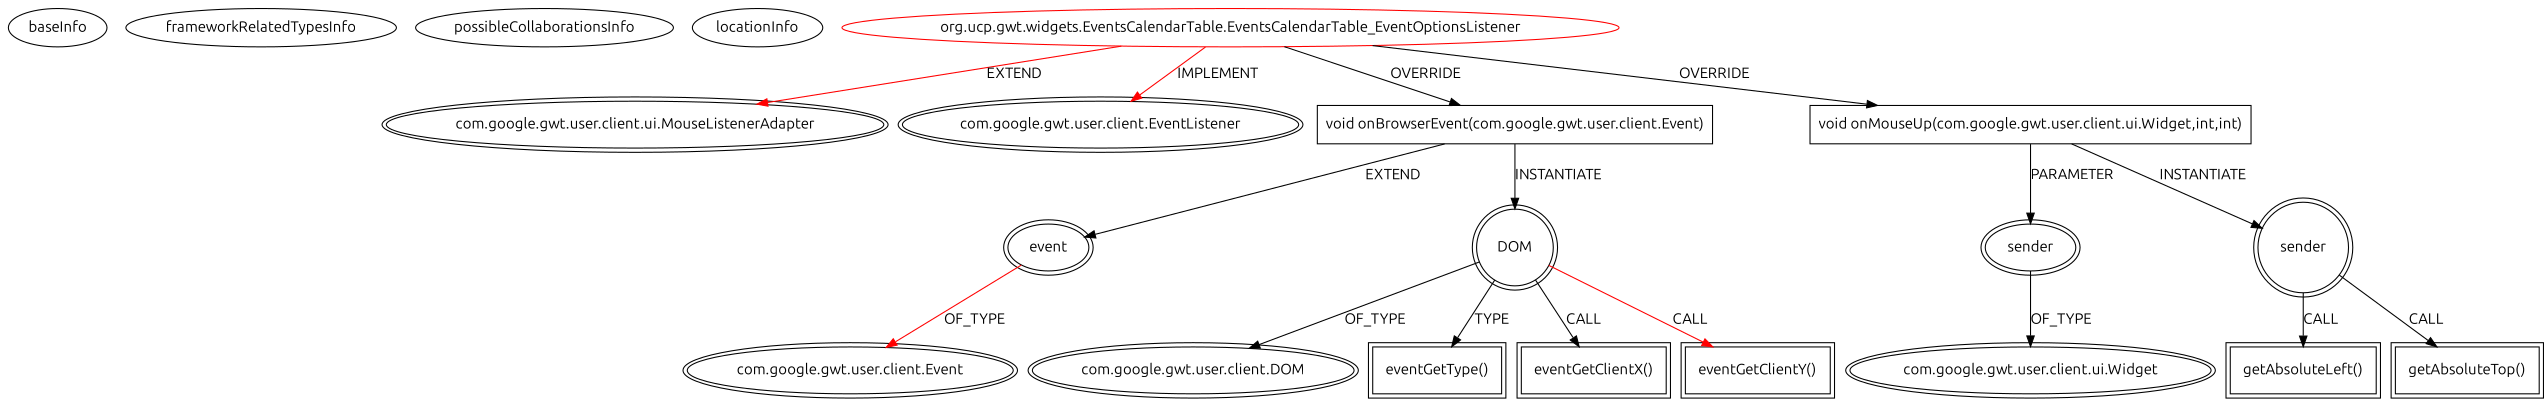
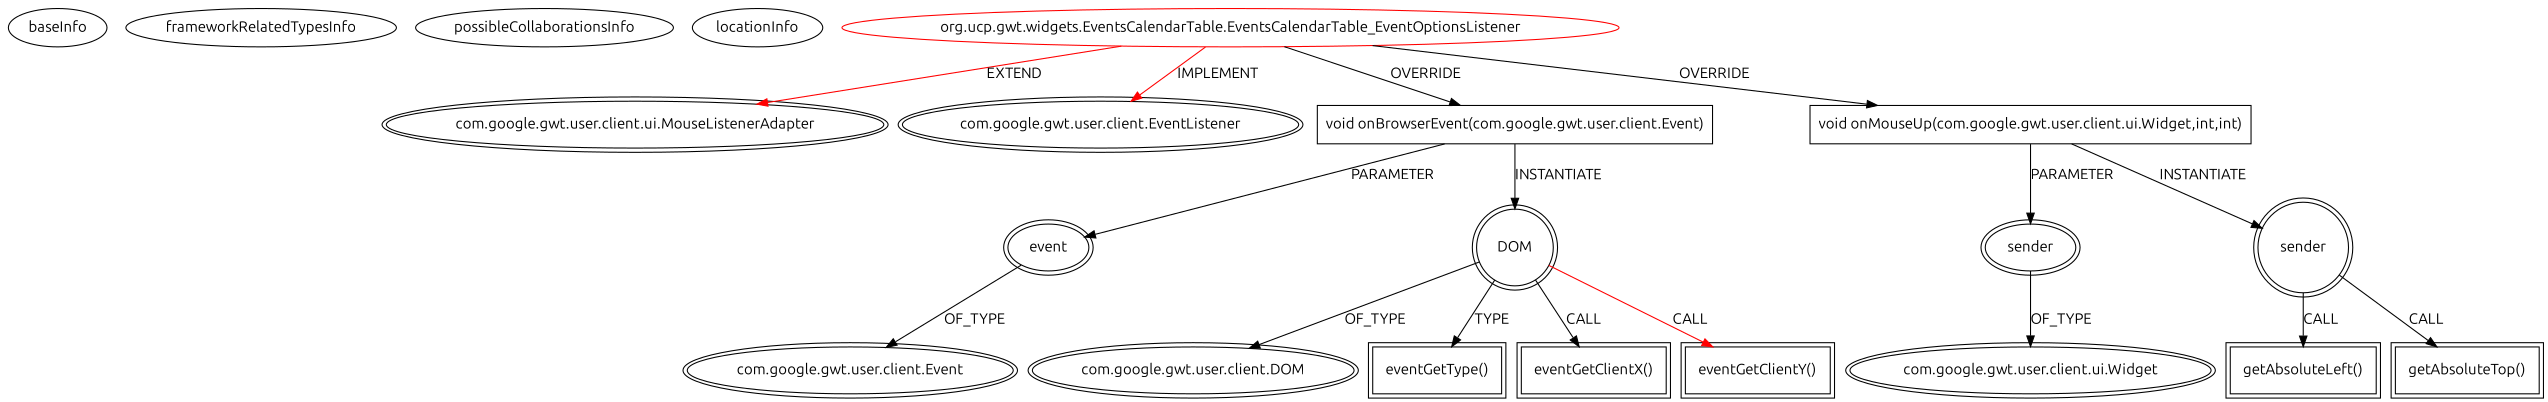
edge "void onBrowserEvent(com.google.gwt.user.client.Event)" -> "event": label "EXTEND" -> "PARAMETER"
edge "event" -> "com.google.gwt.user.client.Event": color red -> black
